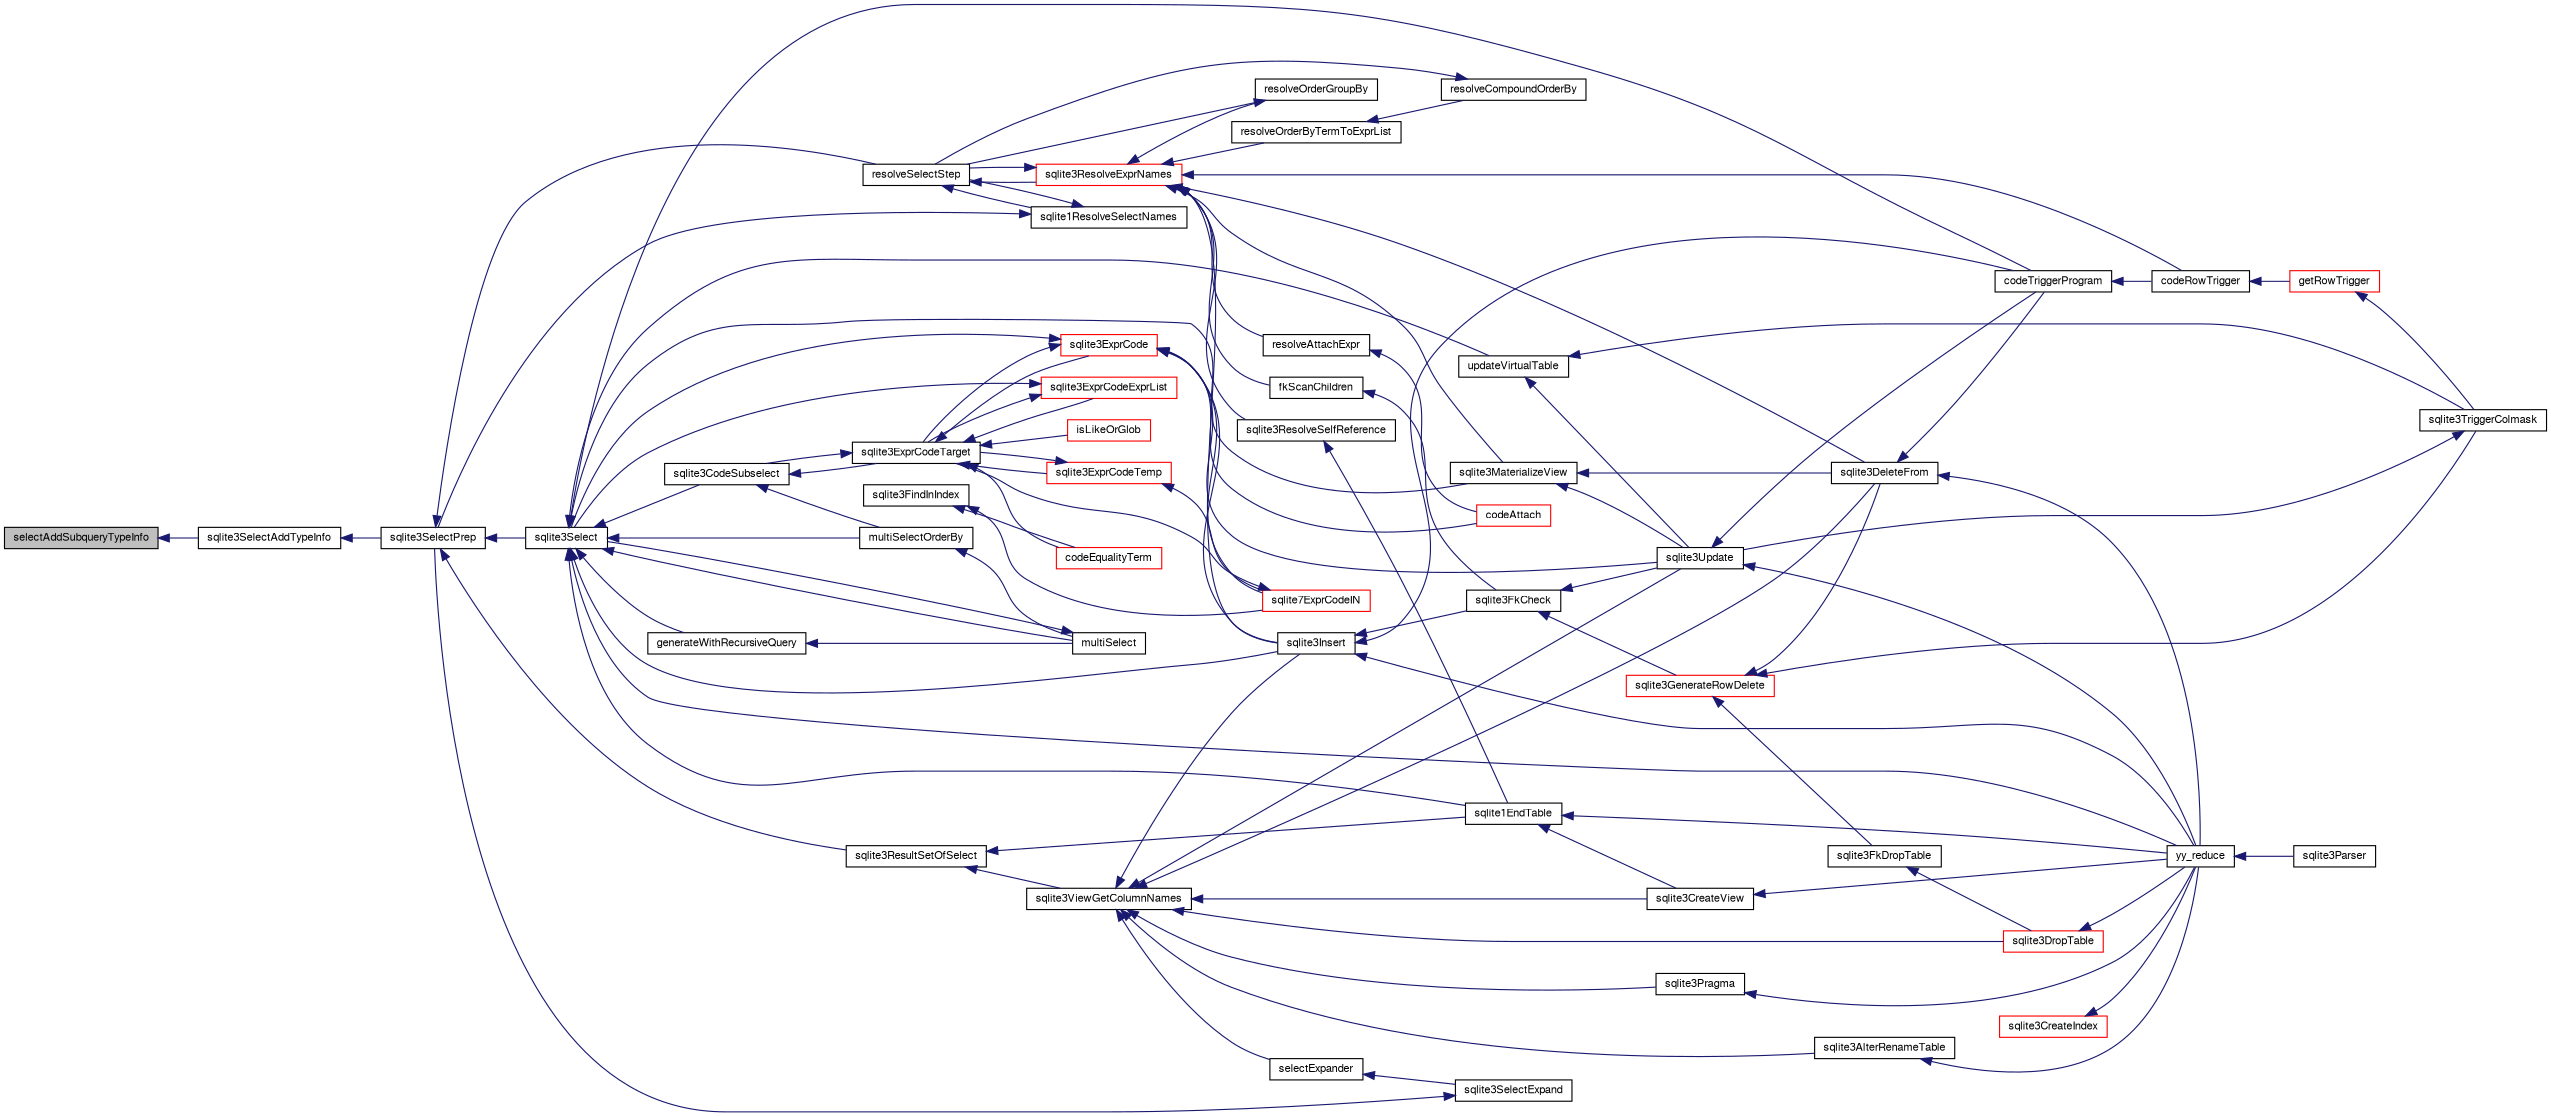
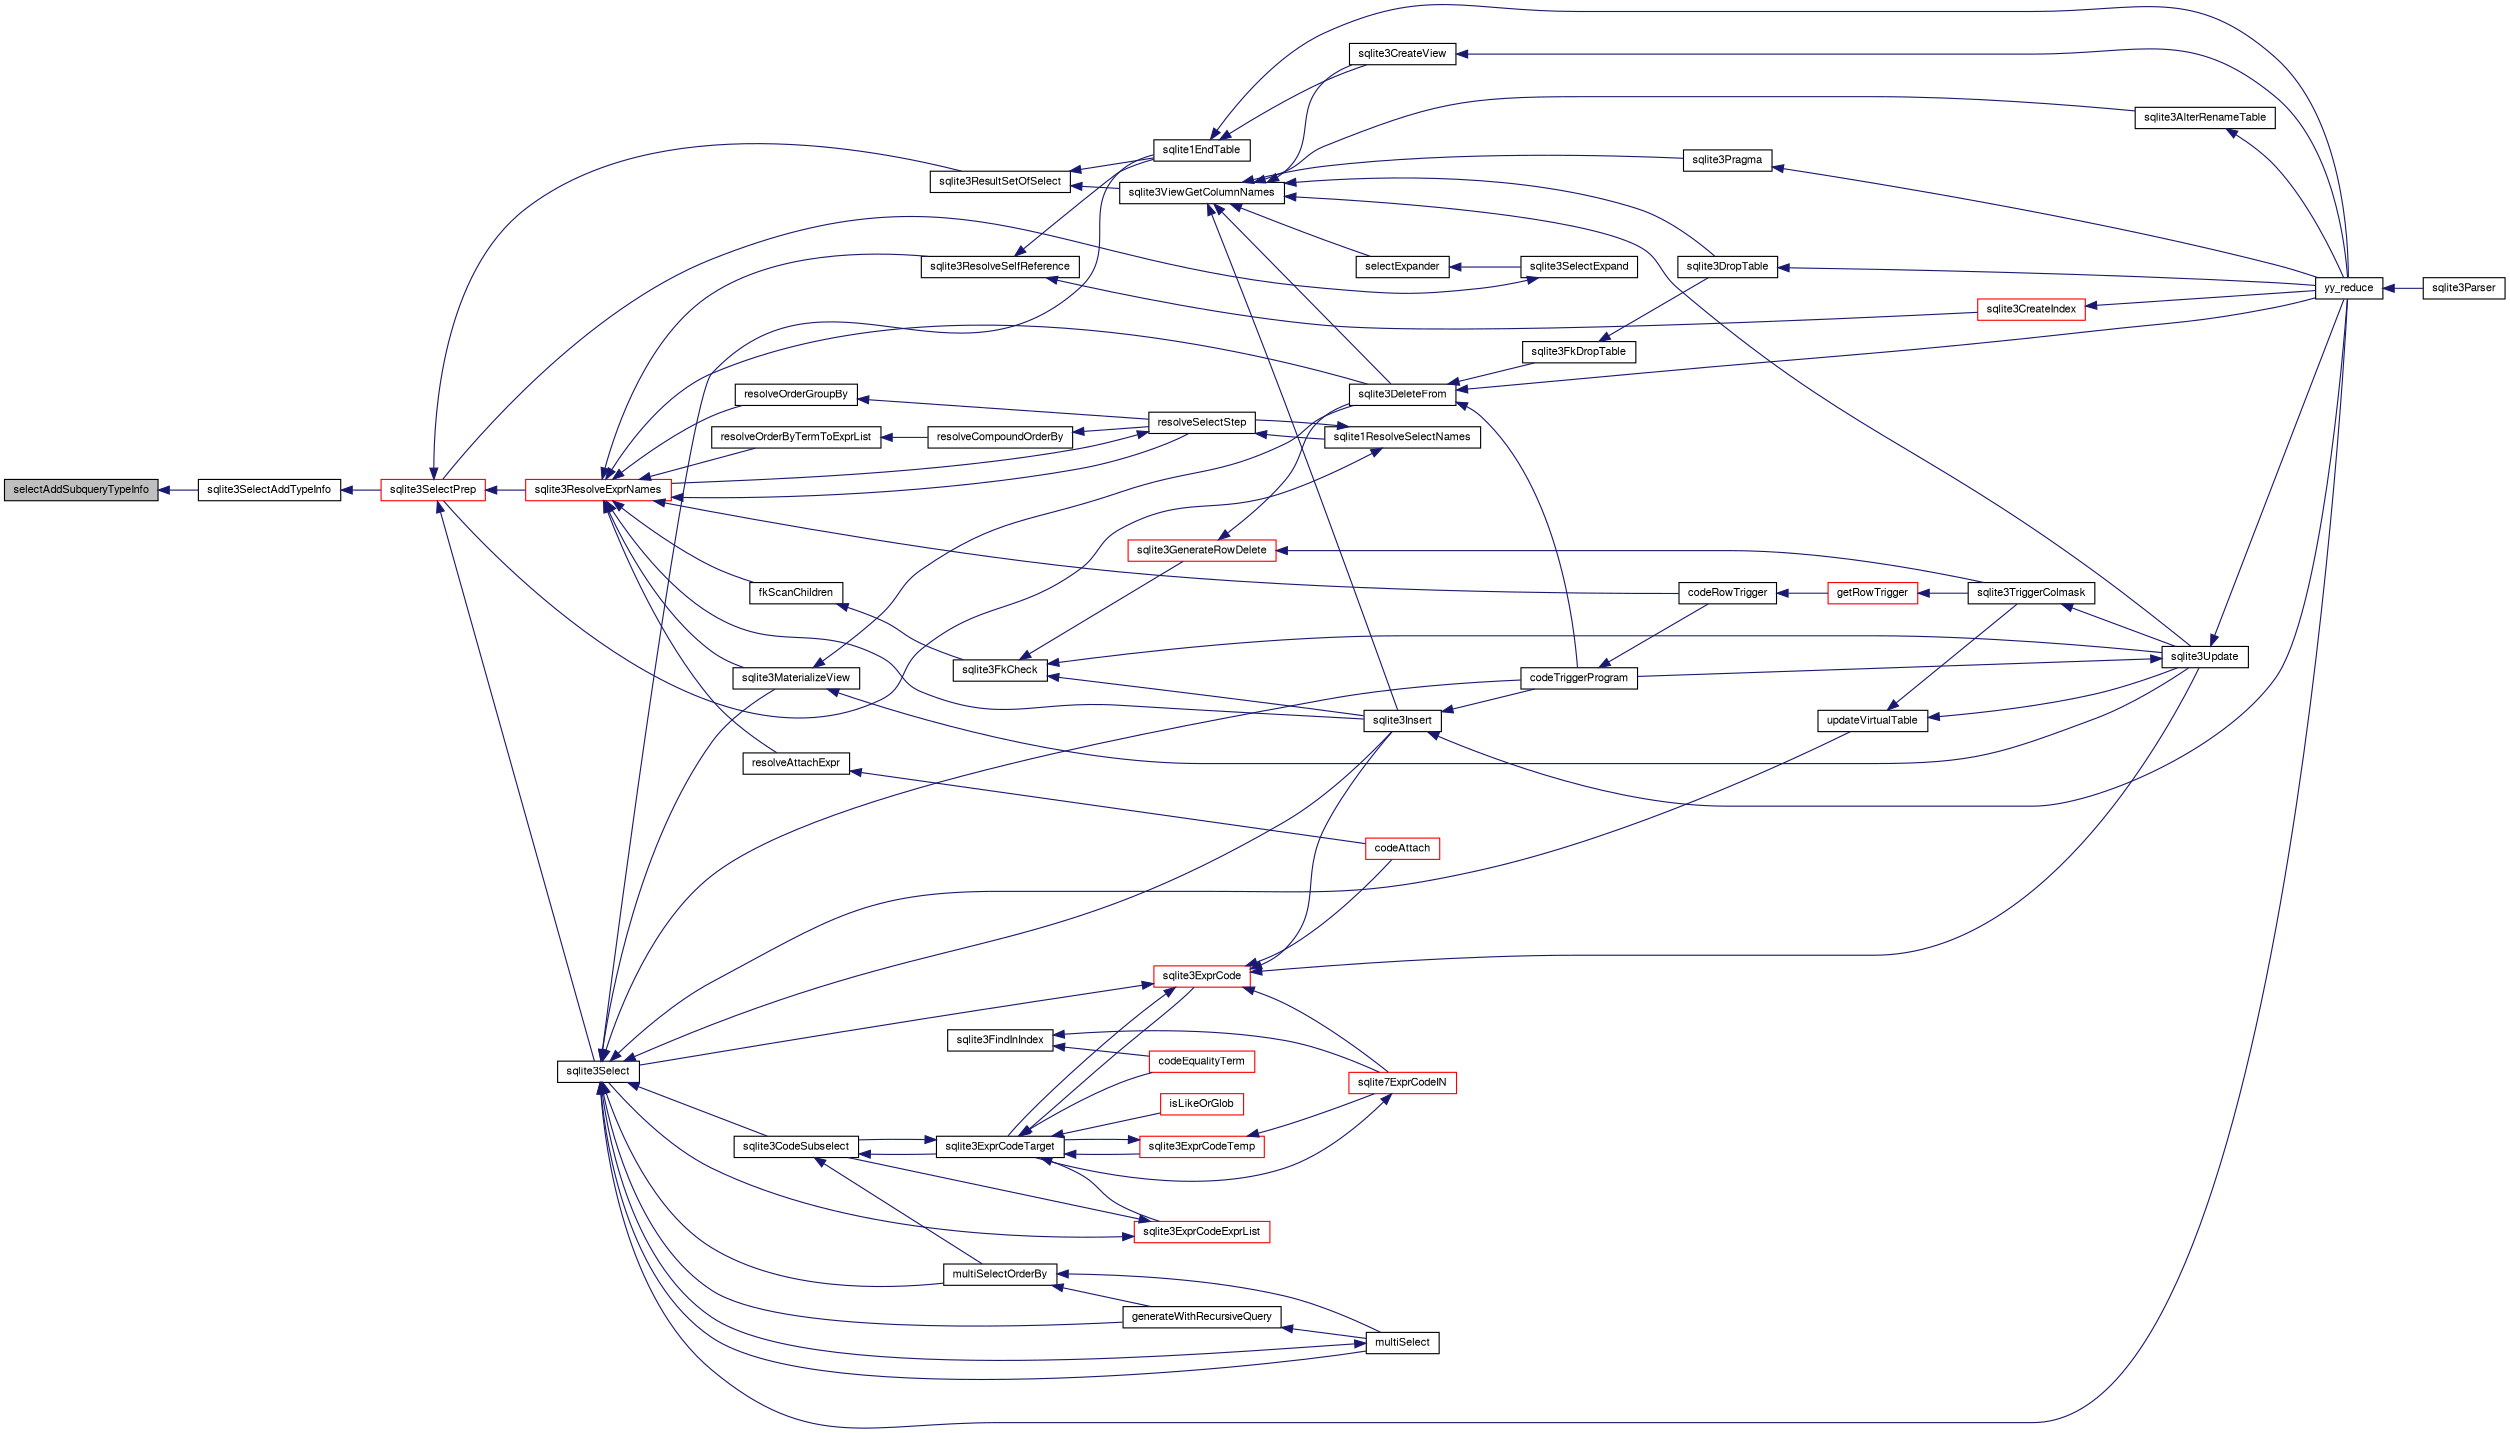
edge "resolveSelectStep" -> "sqlite3SelectPrep": now "sqlite3ResolveExprNames" -> "sqlite3SelectPrep"
edge "sqlite3CreateIndex" -> "sqlite3ResolveSelfReference": added
edge "sqlite3ExprCodeTarget" -> "sqlite3ExprCodeExprList": now "sqlite3CodeSubselect" -> "sqlite3ExprCodeExprList"
node "sqlite3SelectPrep": color black -> red
edge "sqlite3FkCheck" -> "sqlite3Insert": reversed
edge "sqlite3FkDropTable" -> "sqlite3GenerateRowDelete": now "sqlite3FkDropTable" -> "sqlite3DeleteFrom"
node "sqlite3DropTable": color red -> black
edge "generateWithRecursiveQuery" -> "multiSelectOrderBy": added
